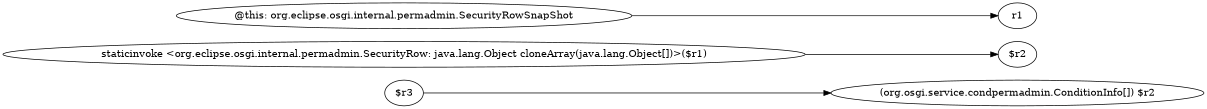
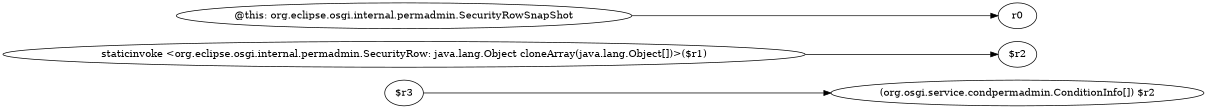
node "r1": label "r1" -> "r0"
